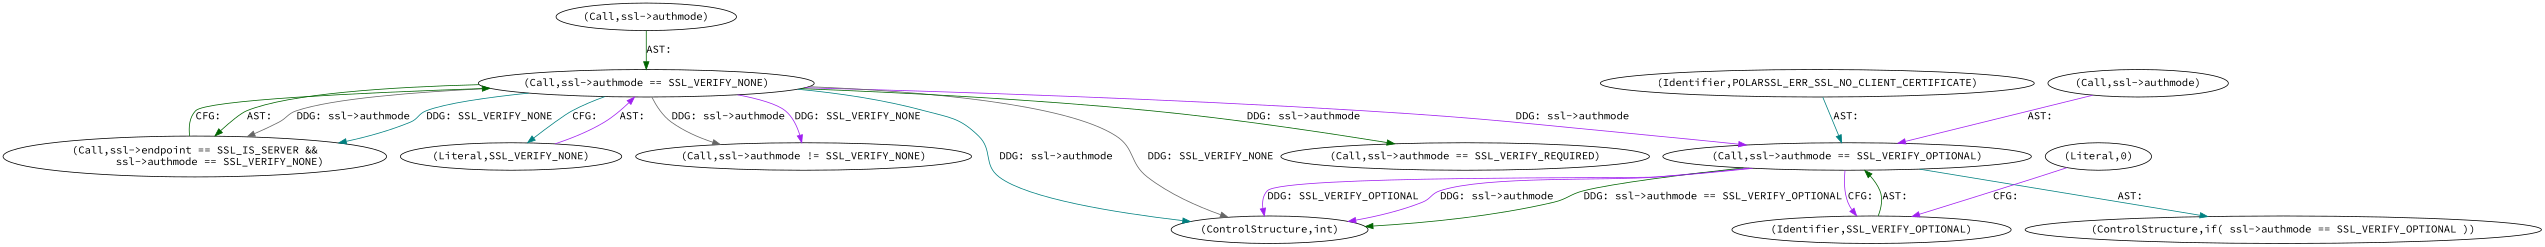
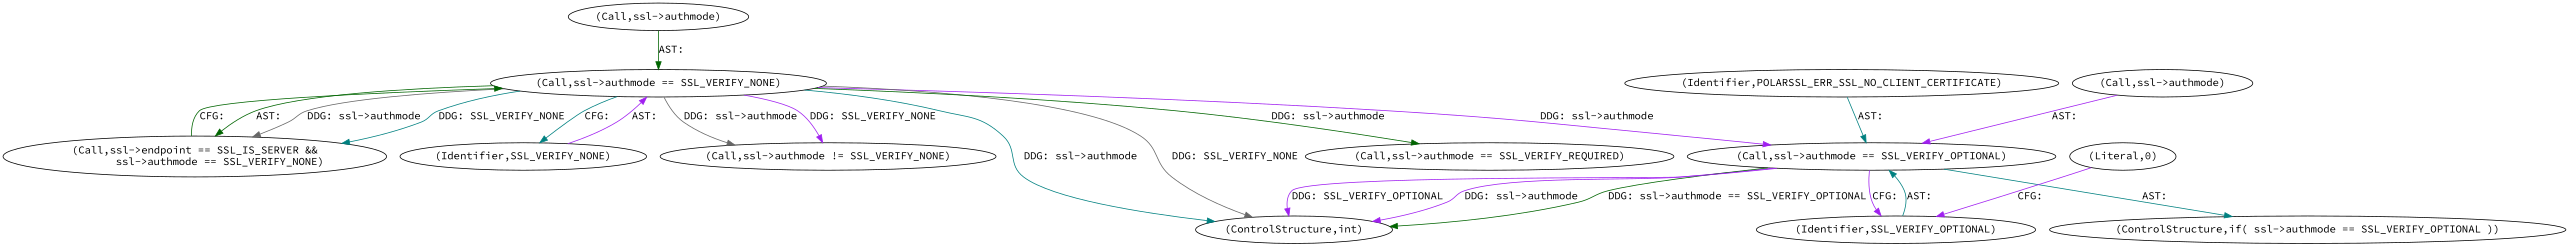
node "(Literal,SSL_VERIFY_NONE)": label "(Literal,SSL_VERIFY_NONE)" -> "(Identifier,SSL_VERIFY_NONE)"
edge "(Identifier,SSL_VERIFY_OPTIONAL)" -> "(Call,ssl->authmode == SSL_VERIFY_OPTIONAL)": color darkgreen -> teal
